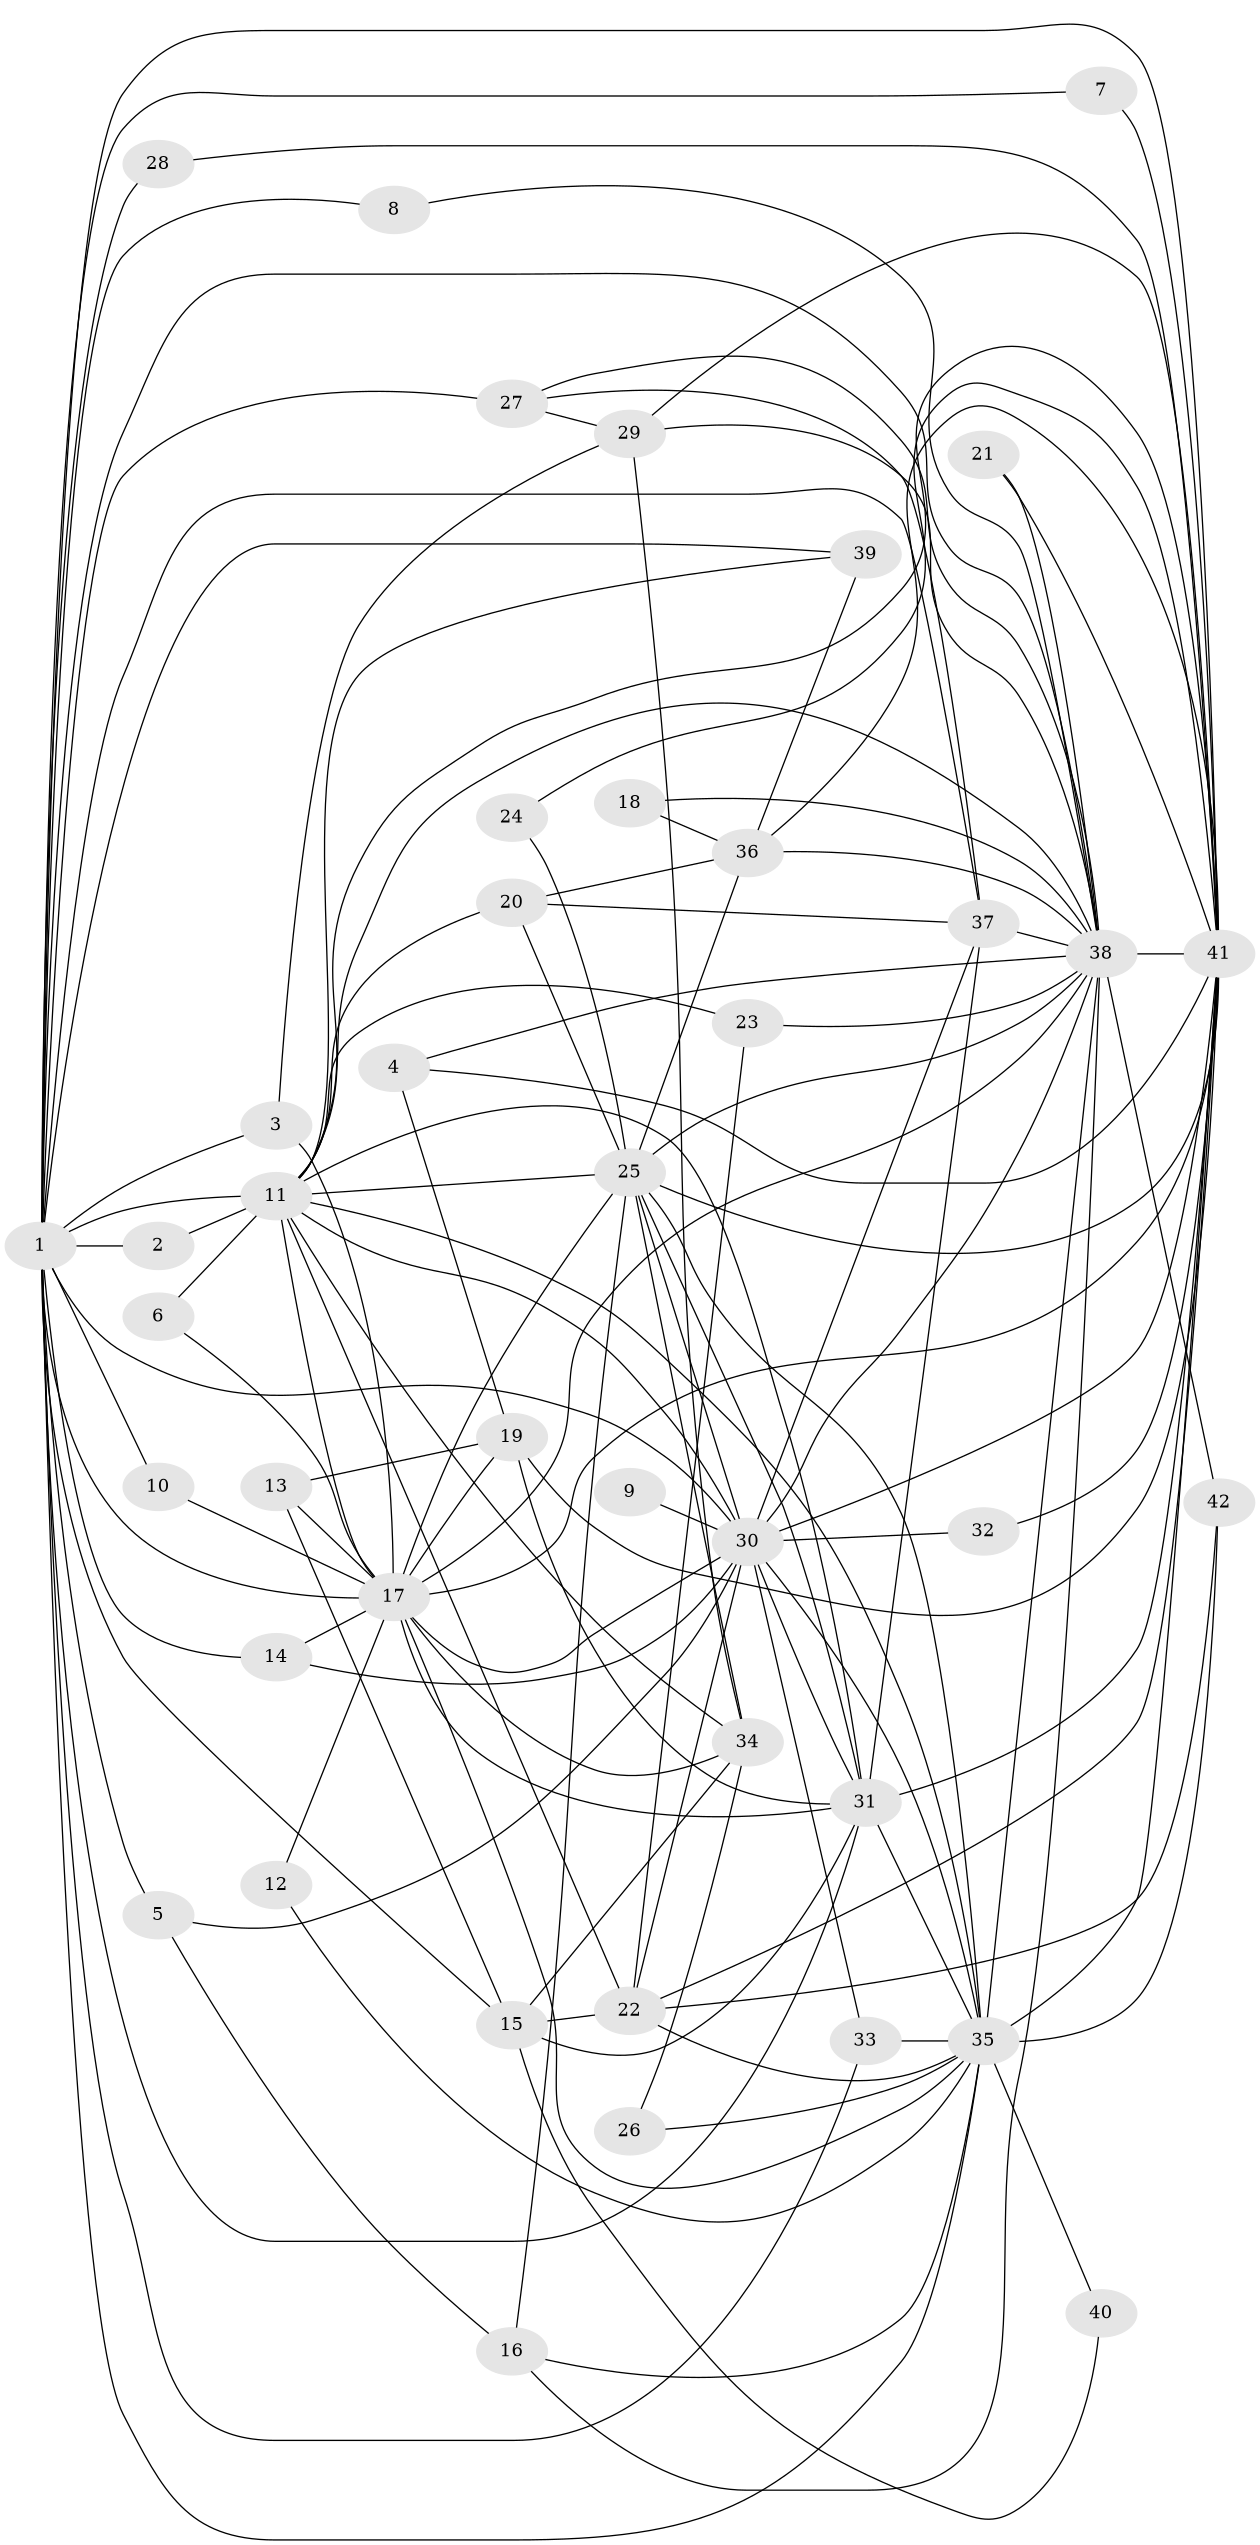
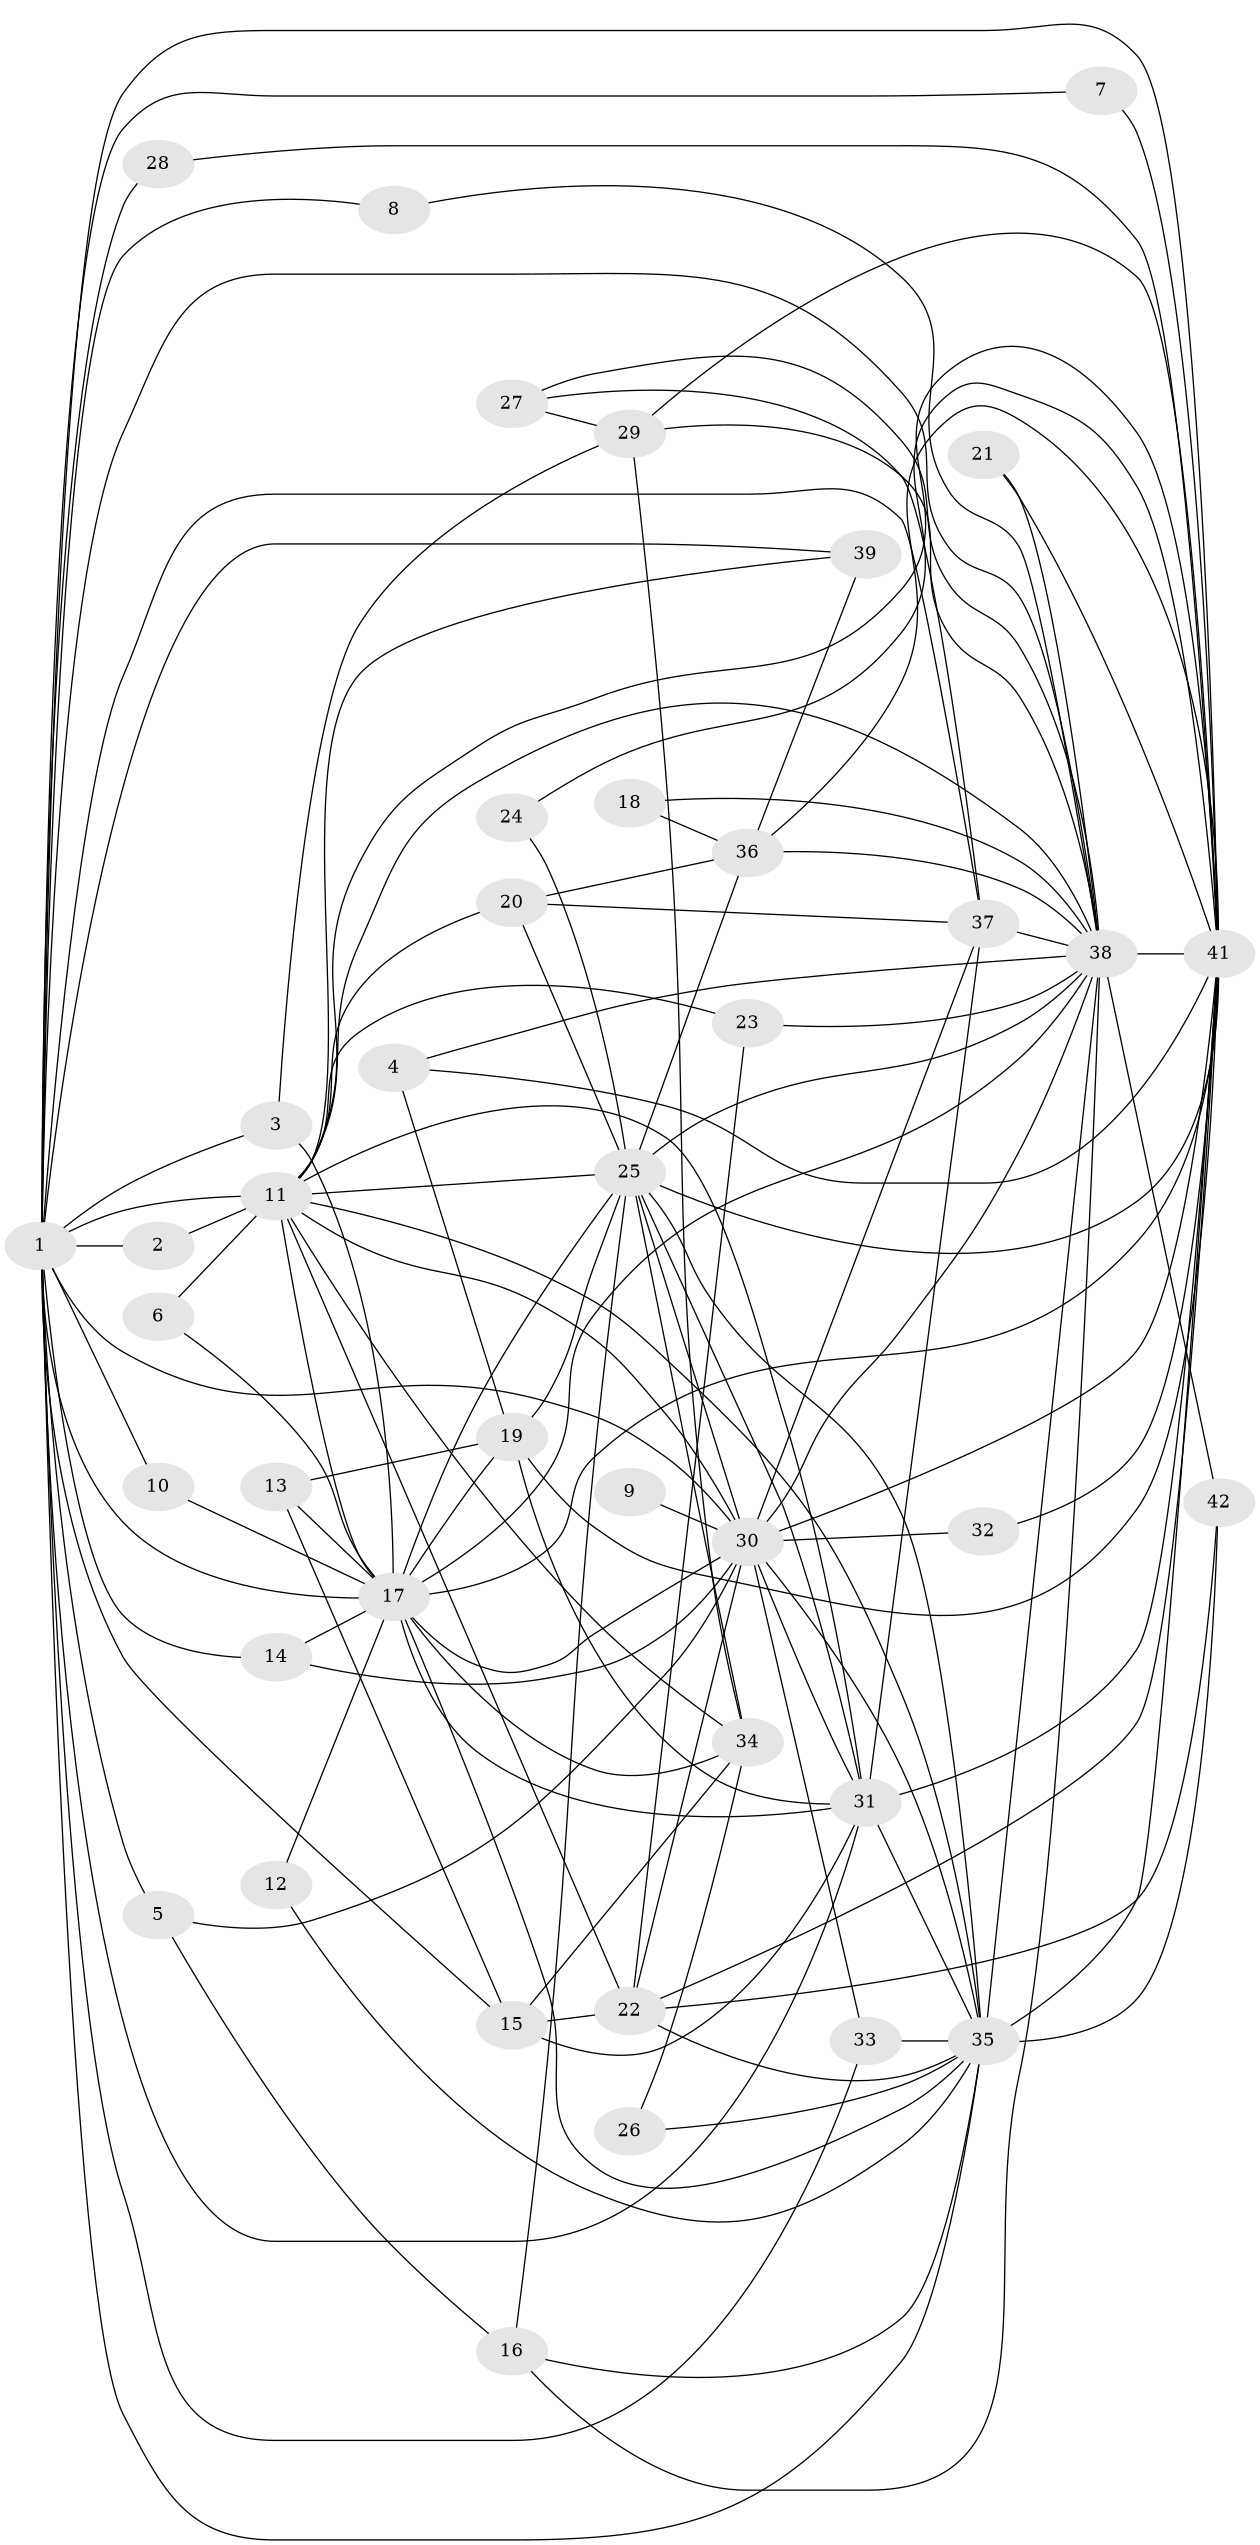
edge "27" -- "1": removed
edge "25" -- "19": added
node "40": removed
